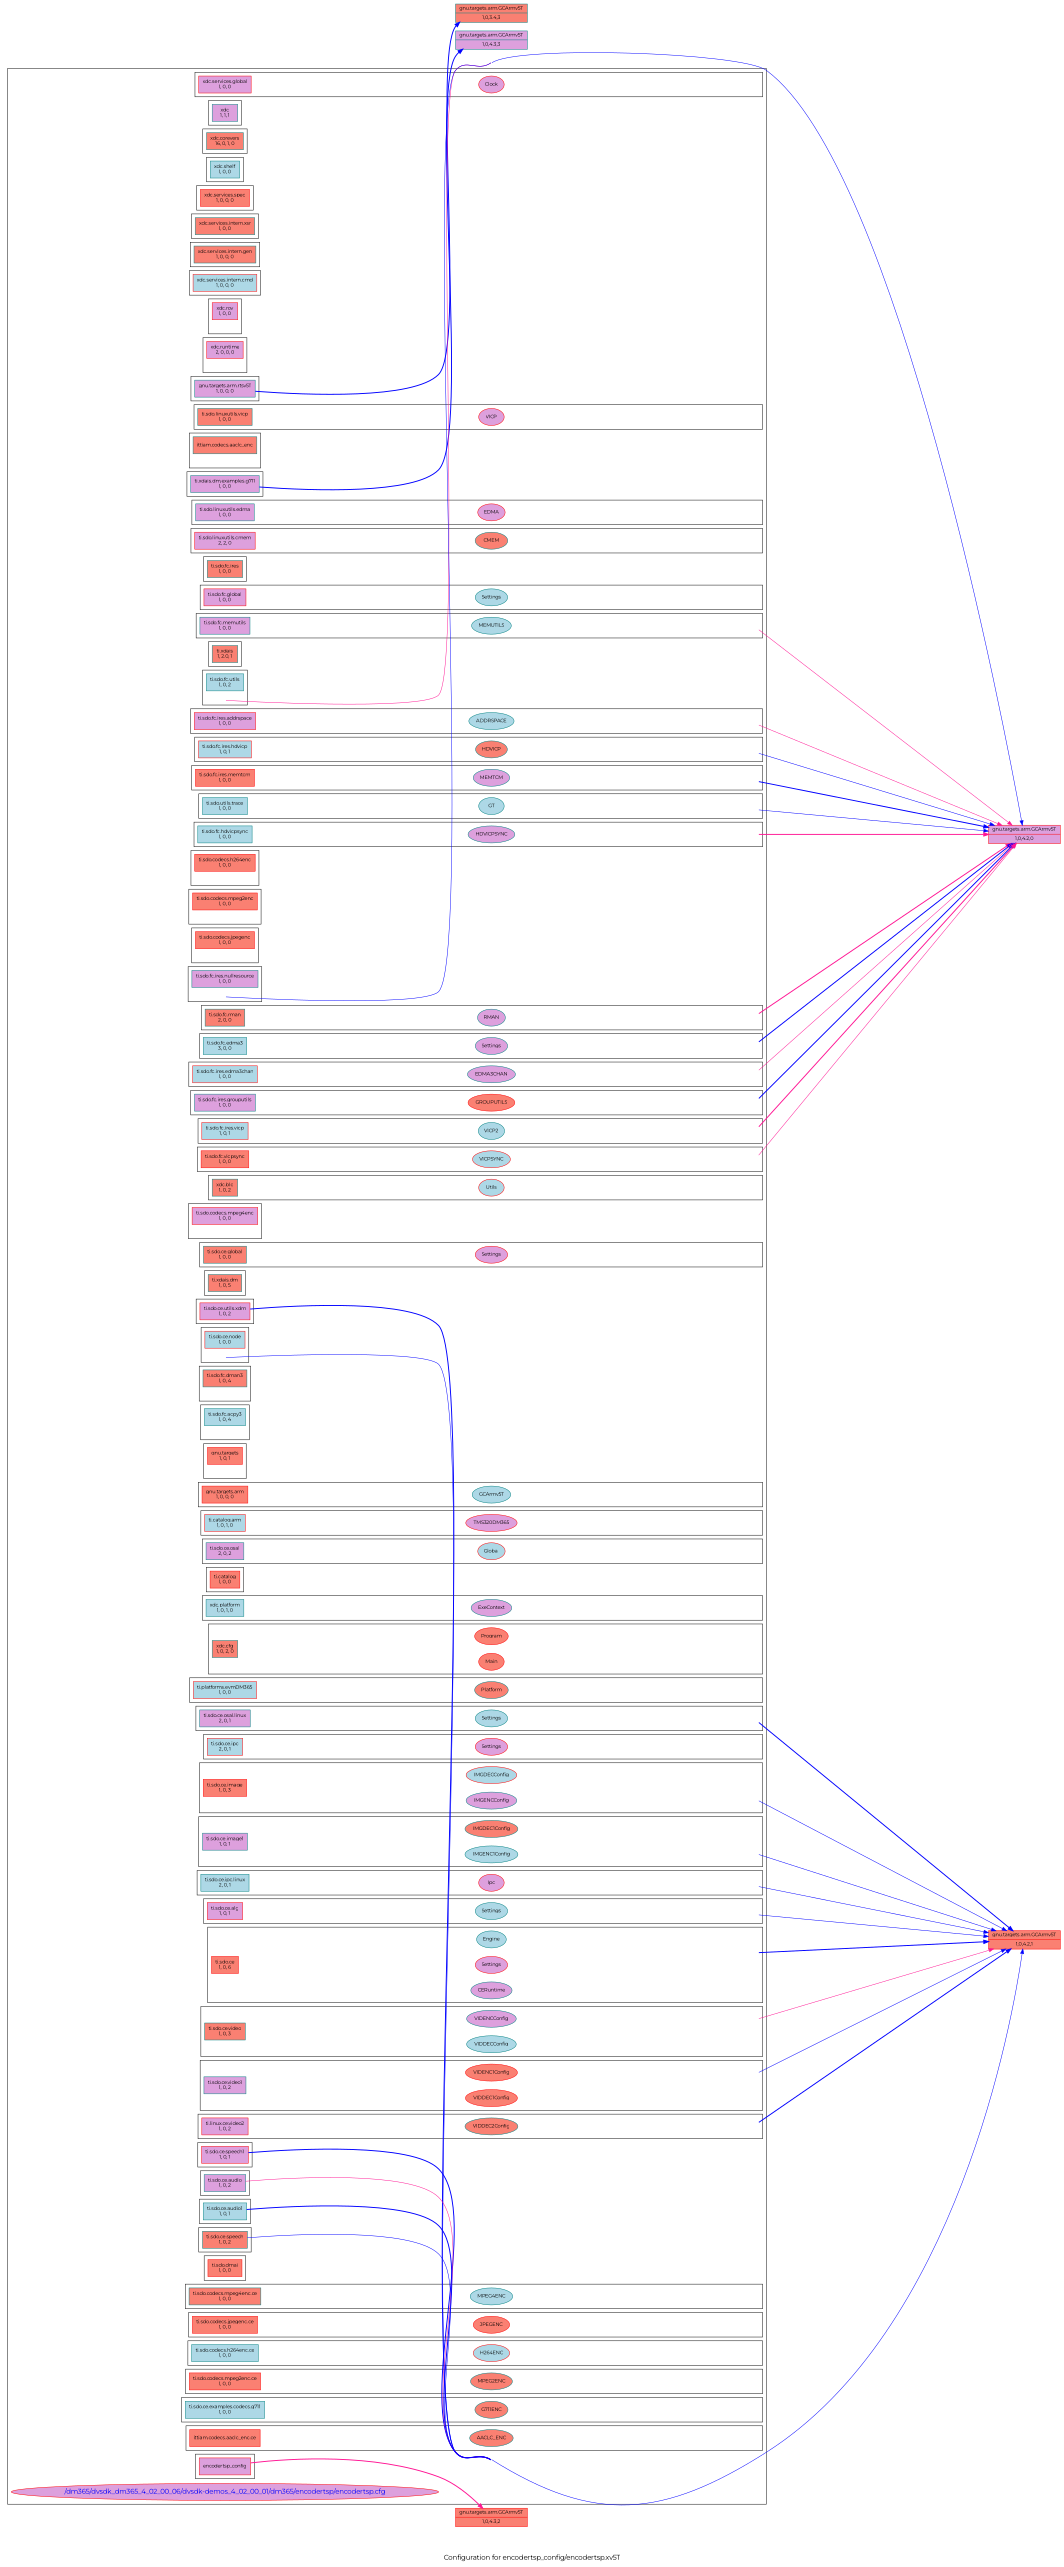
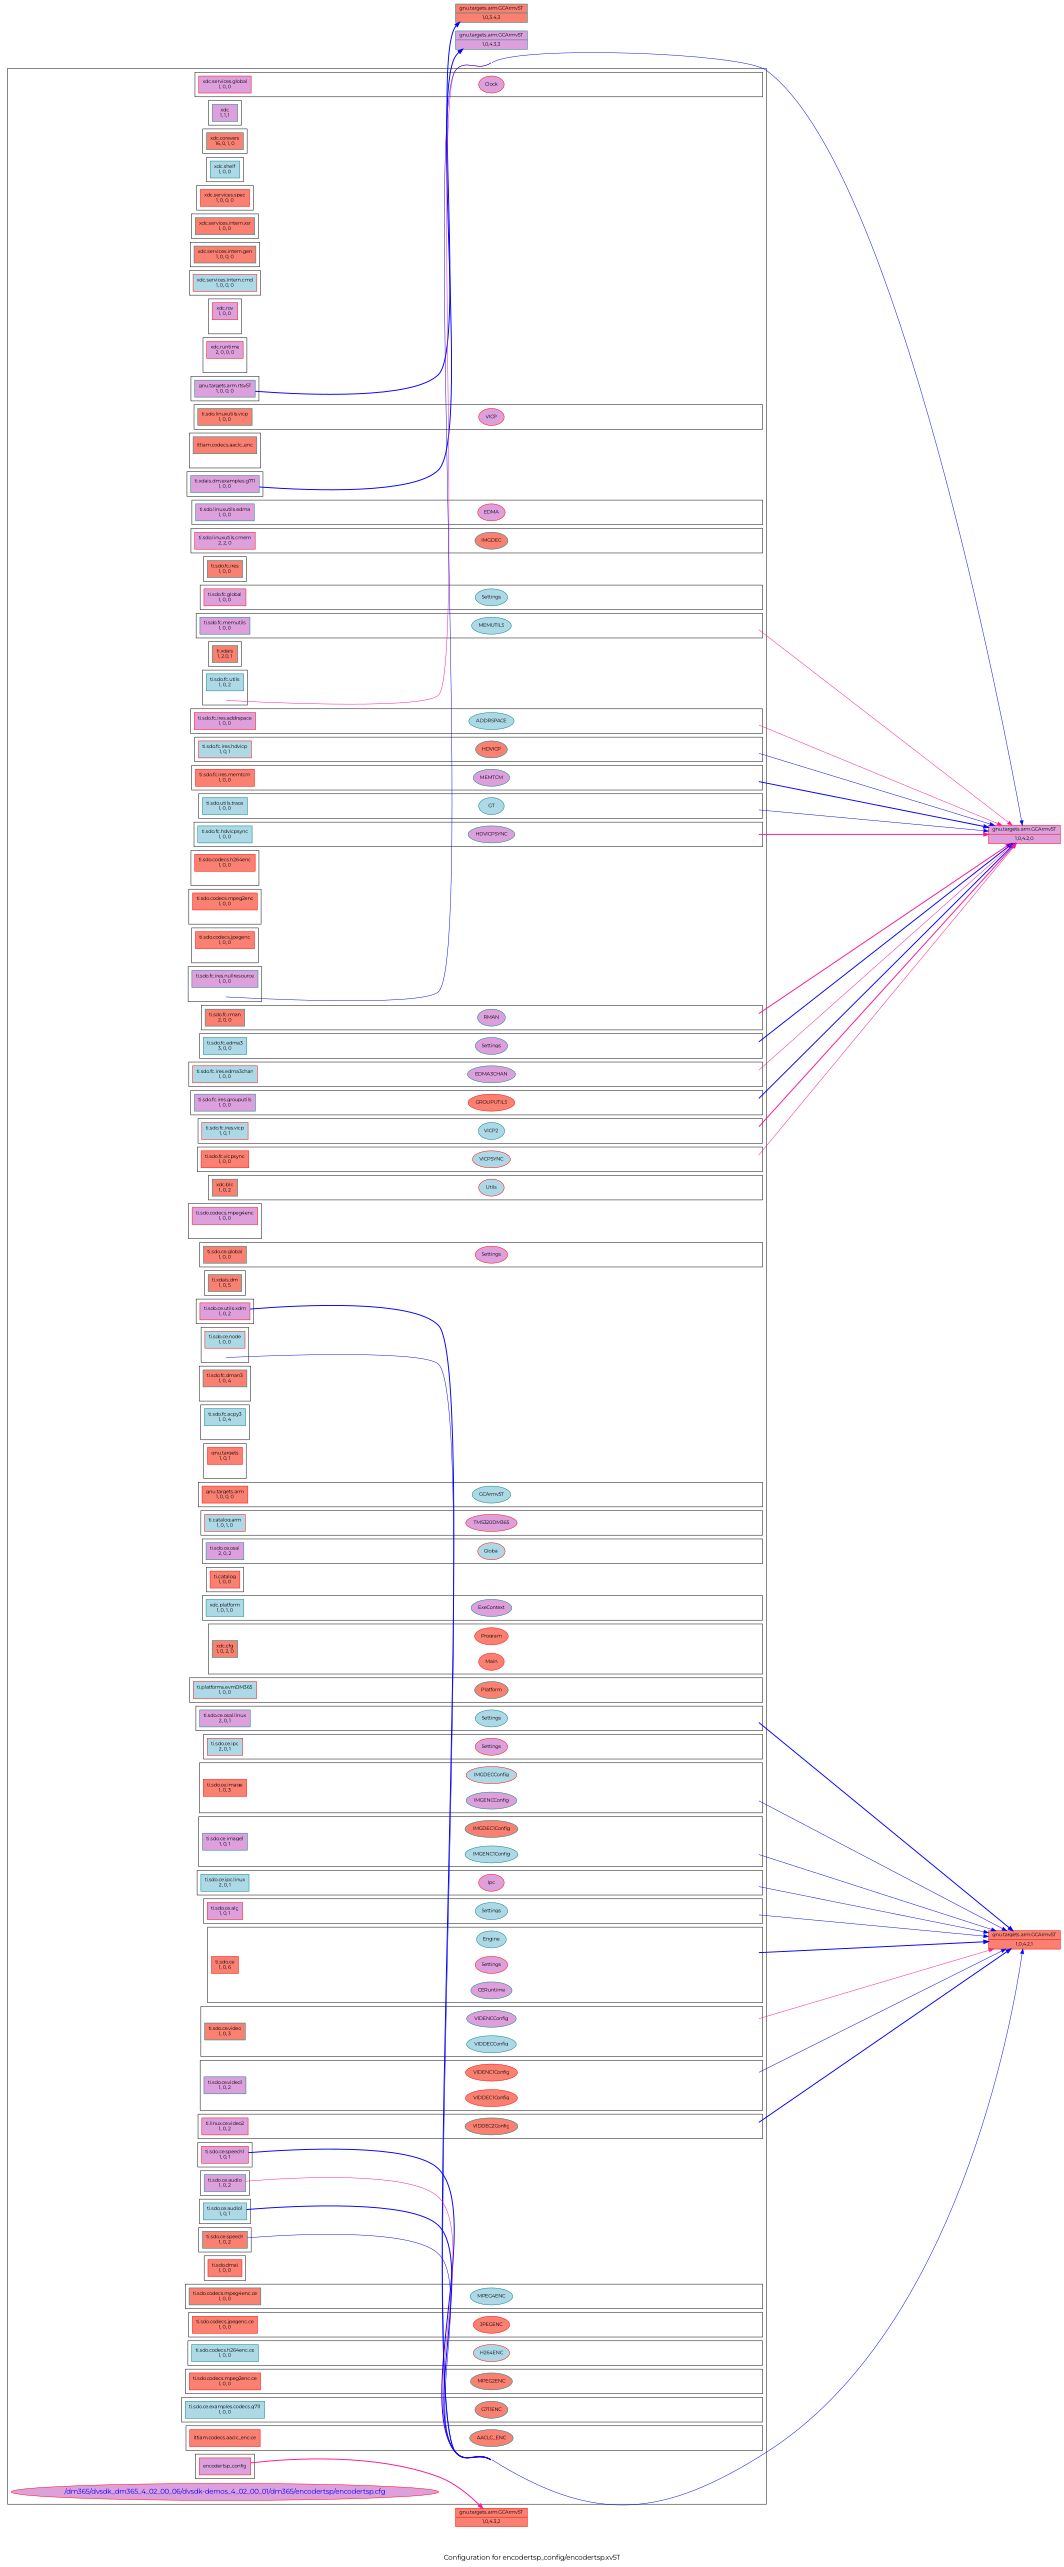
node "CMEM": label "CMEM" -> "IMGDEC"
